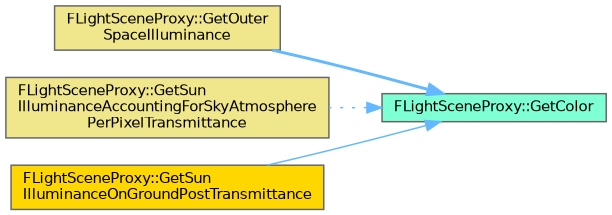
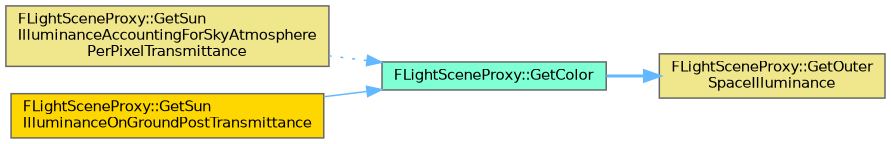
edge "FLightSceneProxy::GetOuter SpaceIlluminance" -> "FLightSceneProxy::GetColor": reversed
